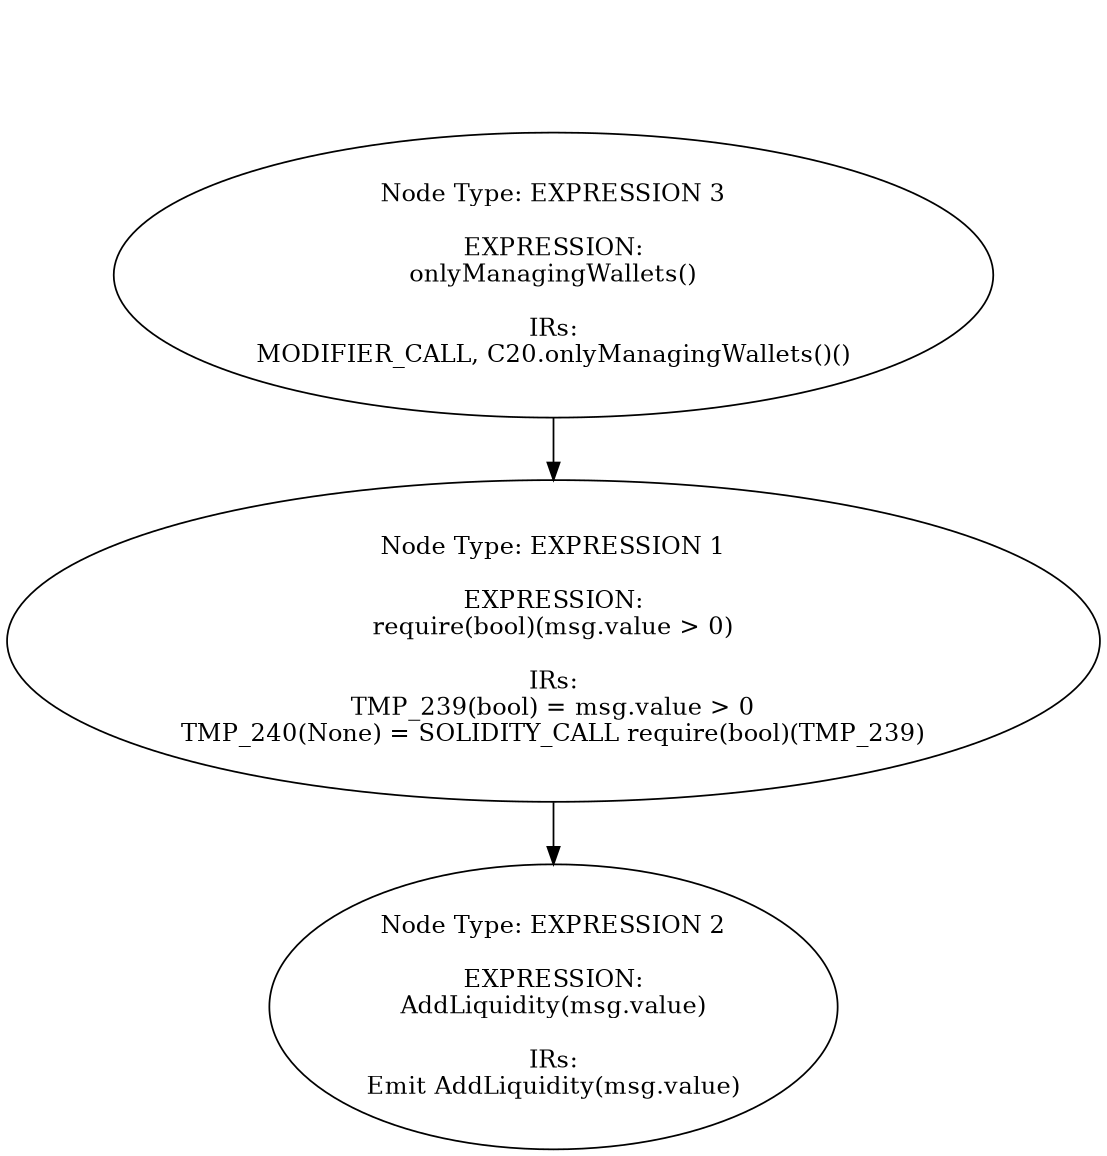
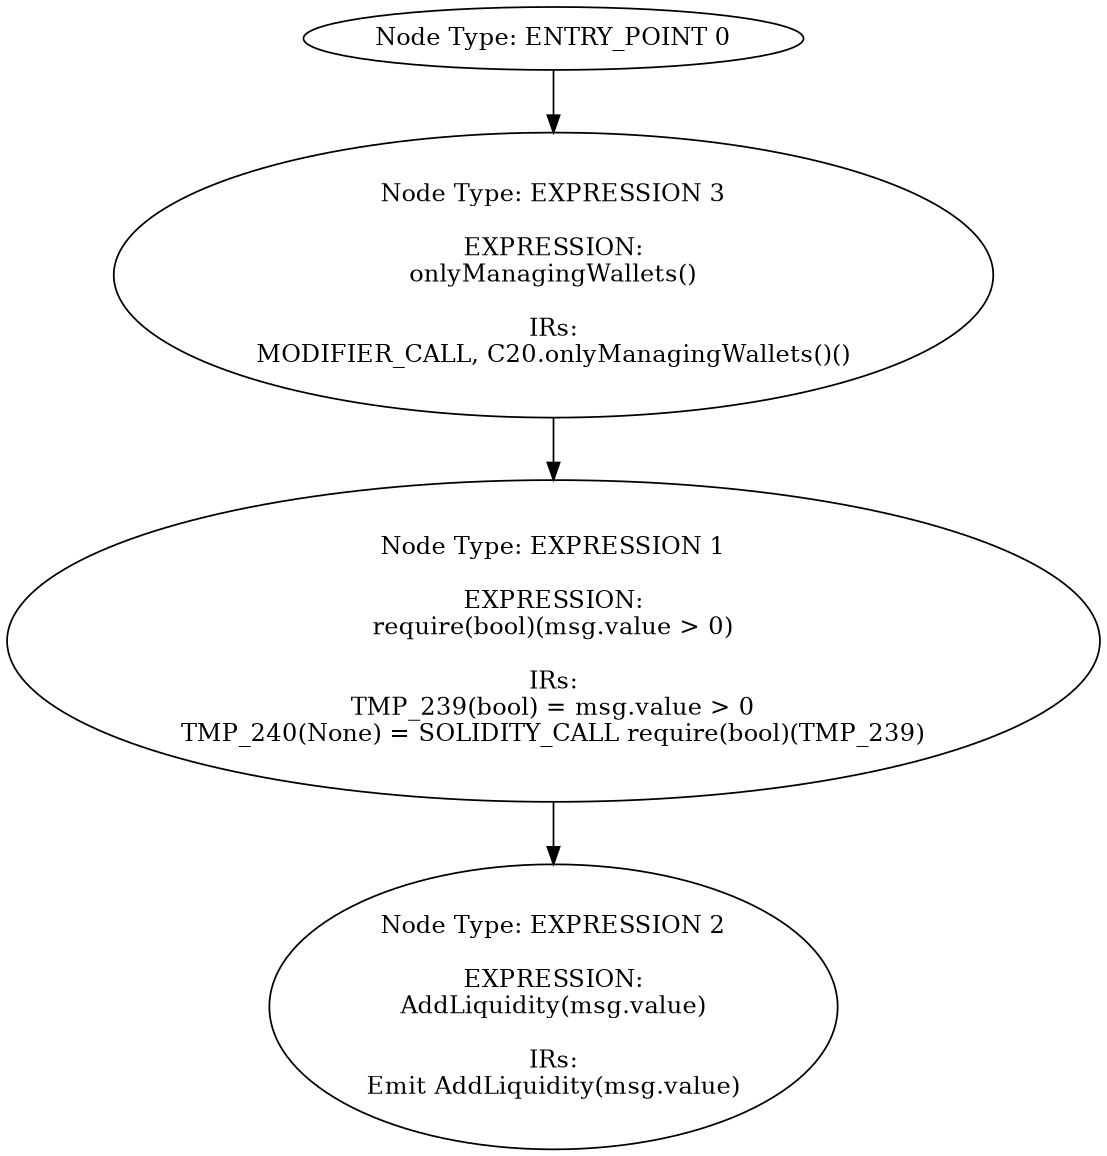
node "Node Type: ENTRY_POINT 0": added
